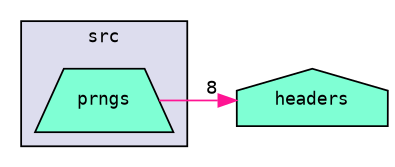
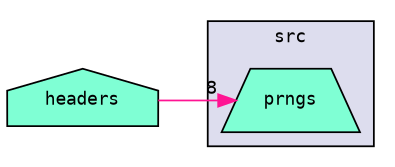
edge "prngs" -> "headers": reversed
